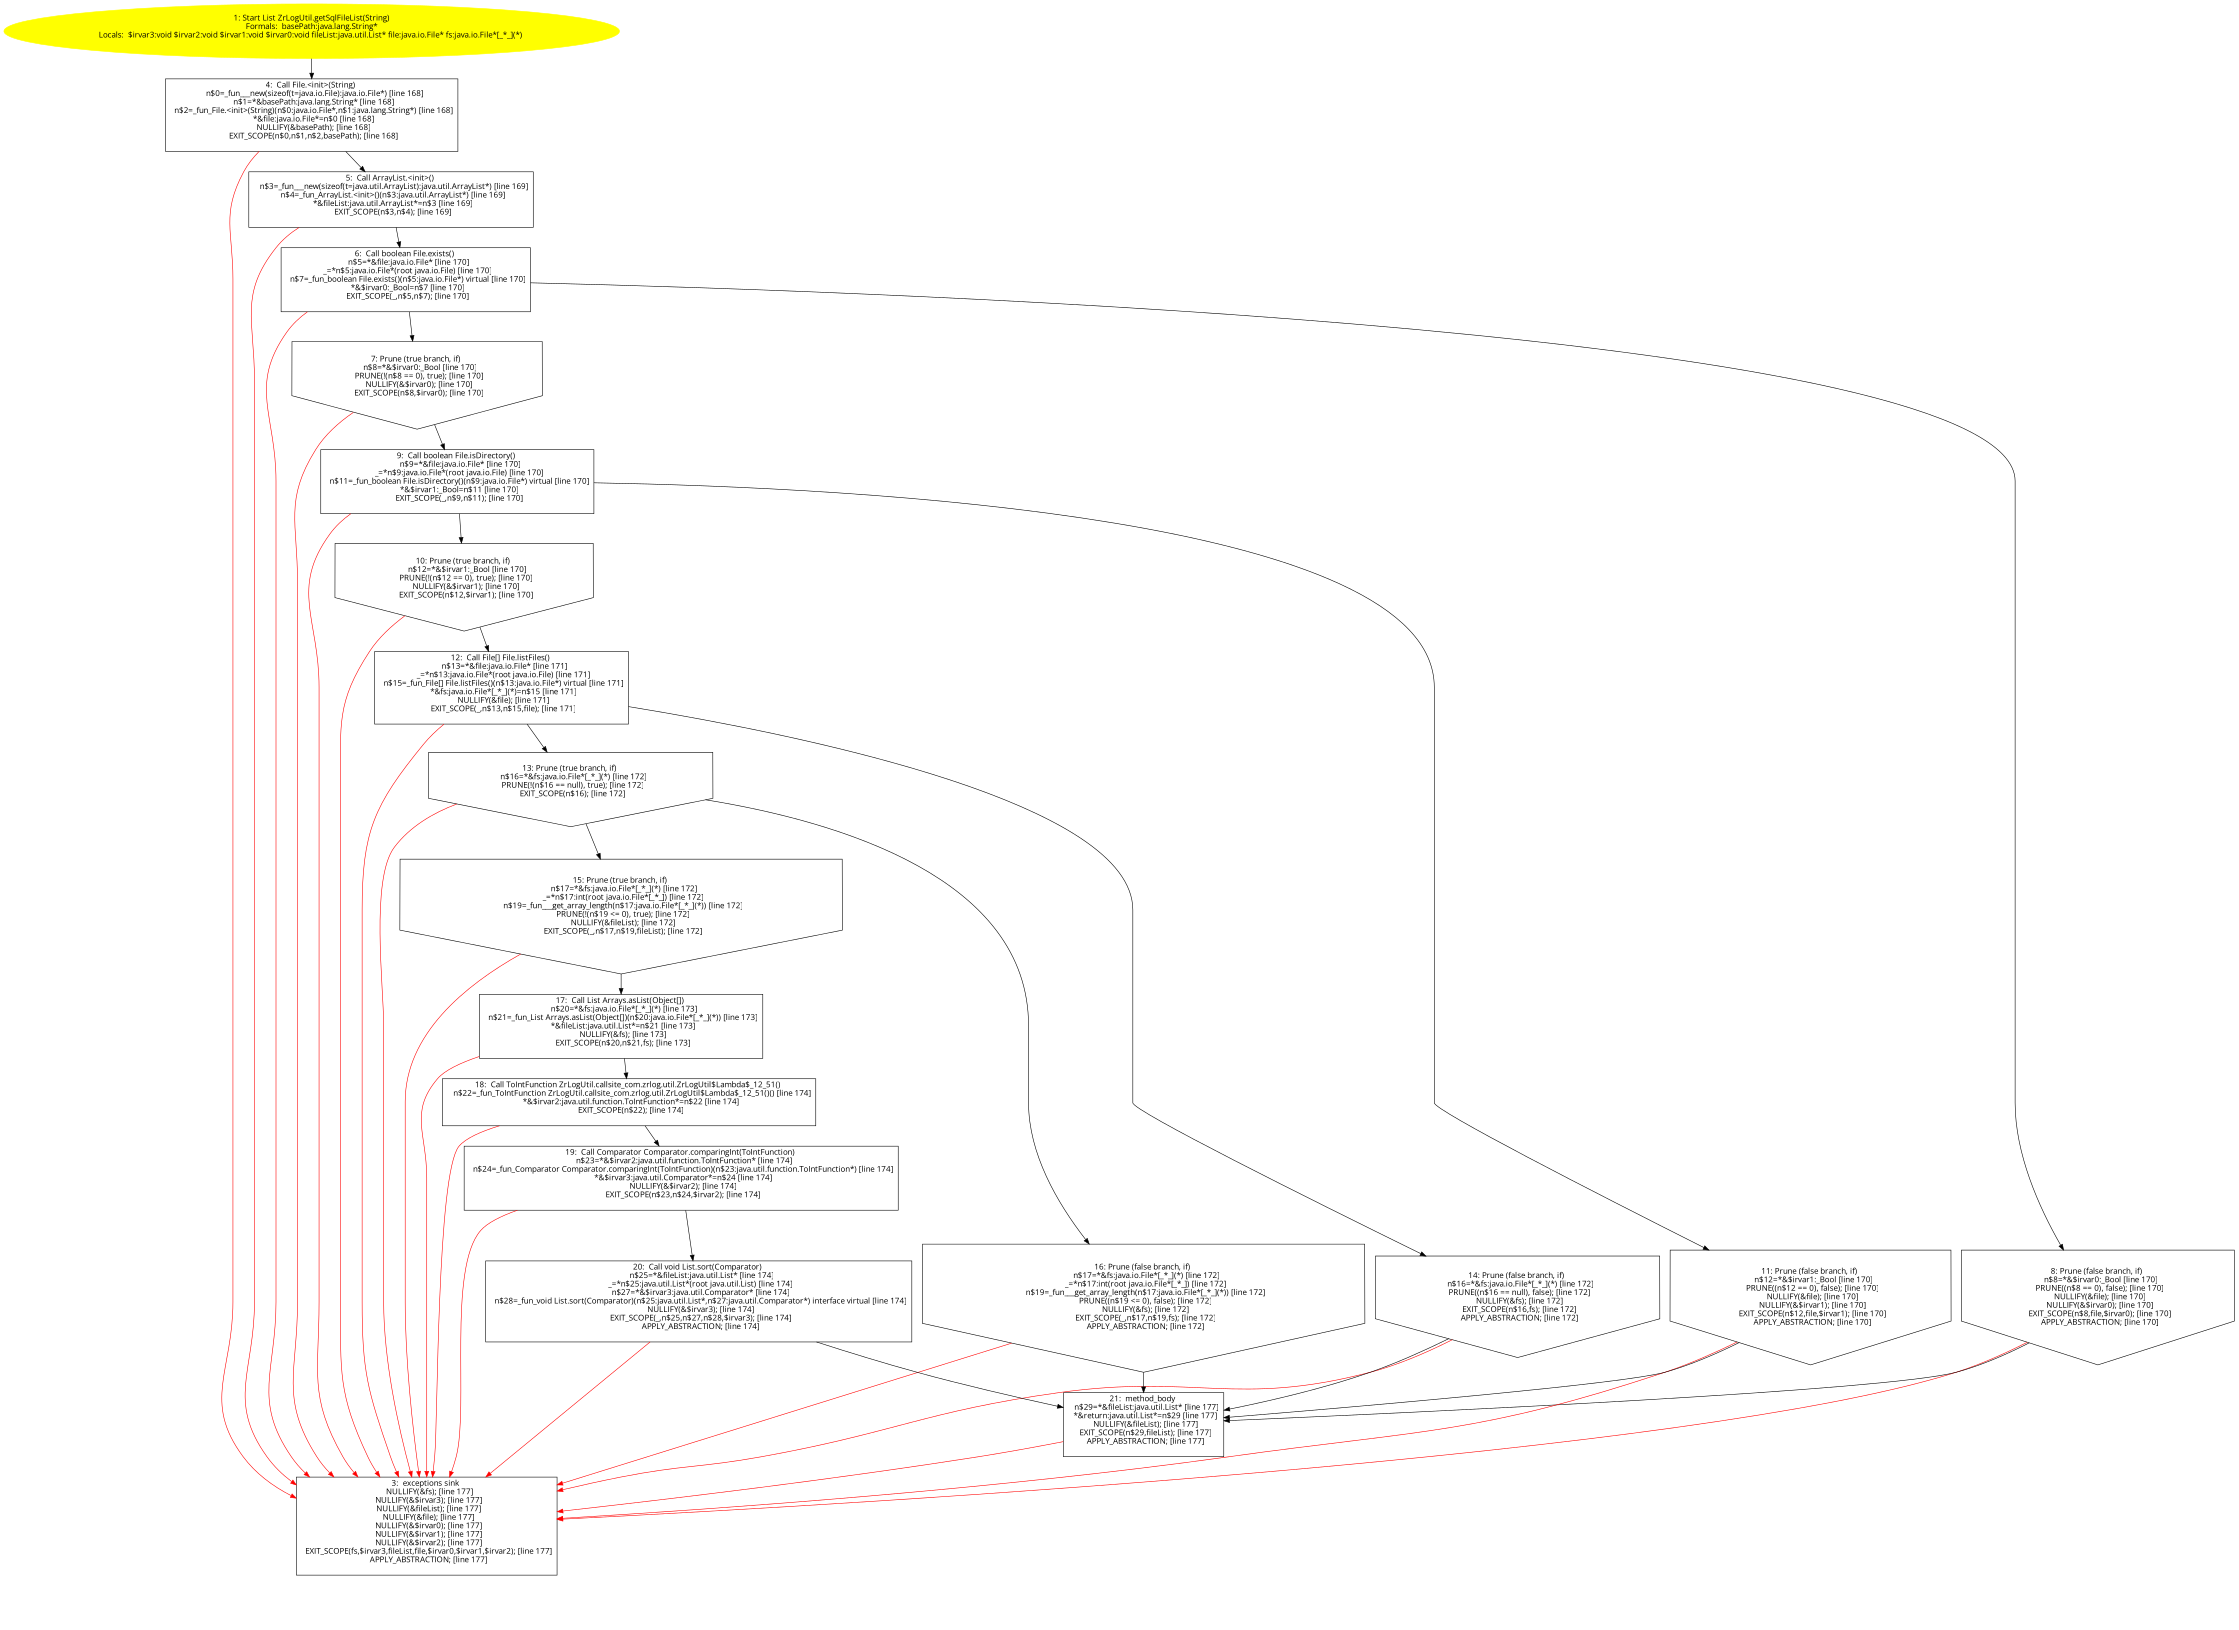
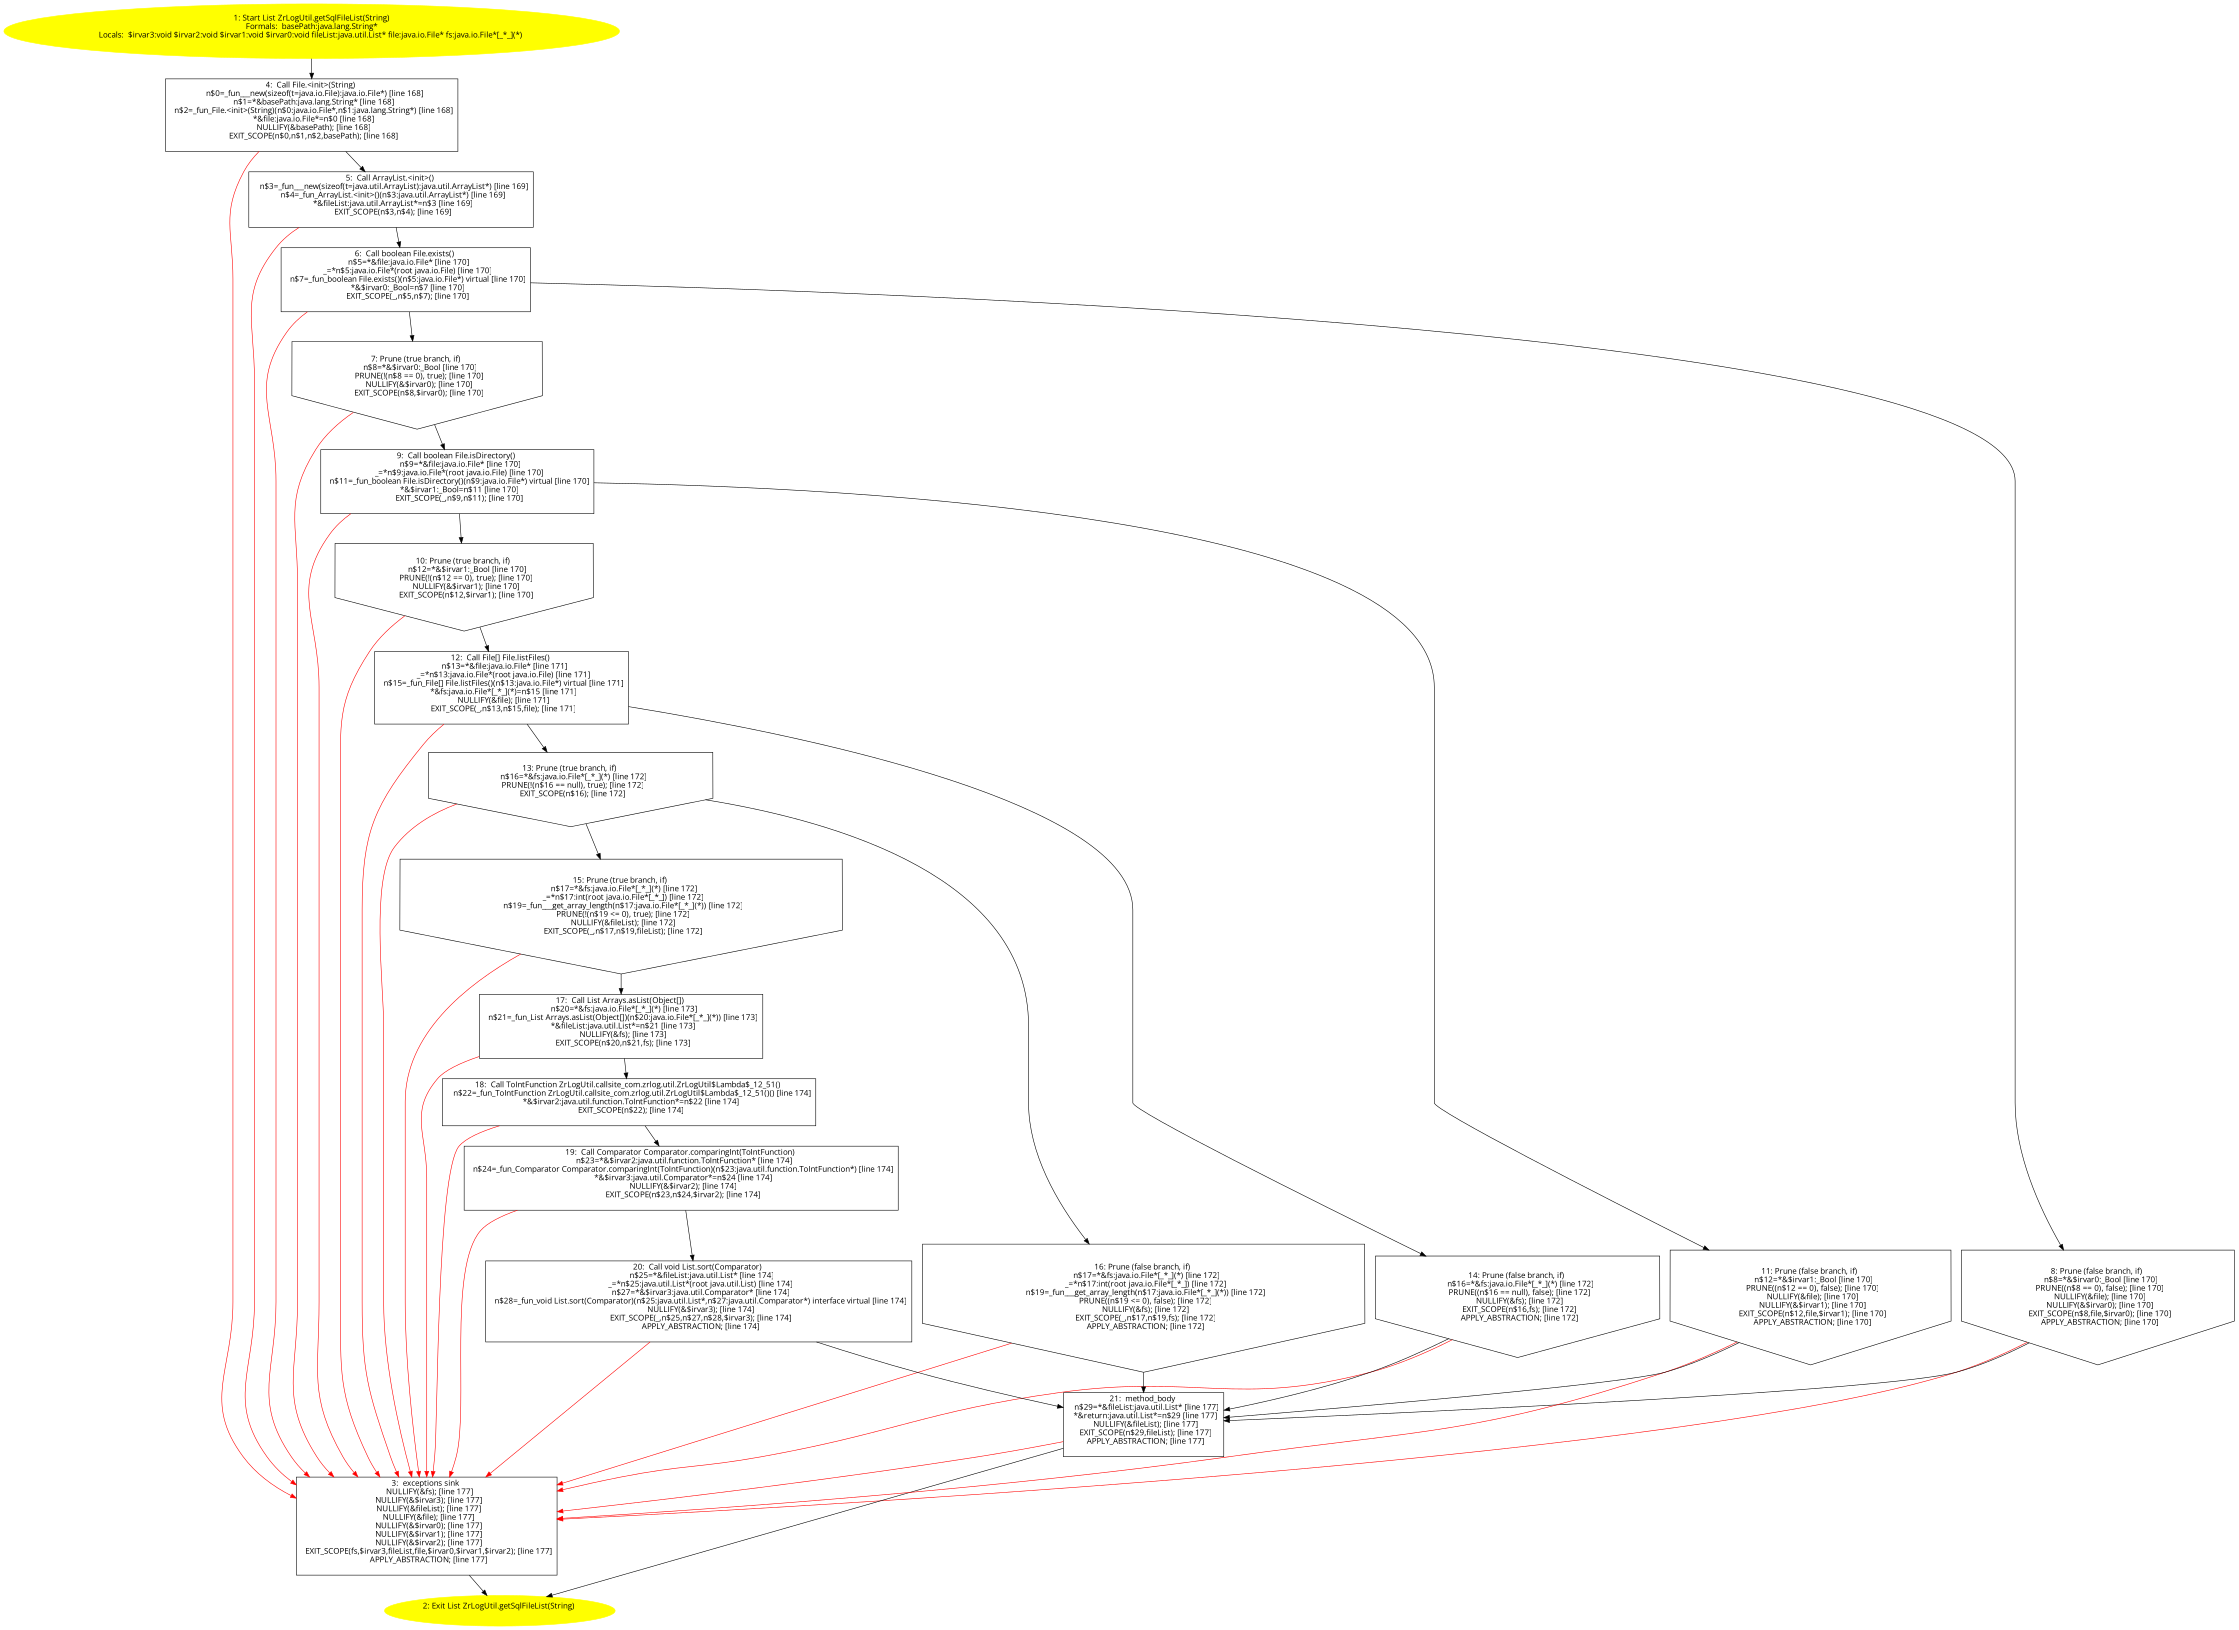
node "2: Exit List ZrLogUtil.getSqlFileList(String)": added
